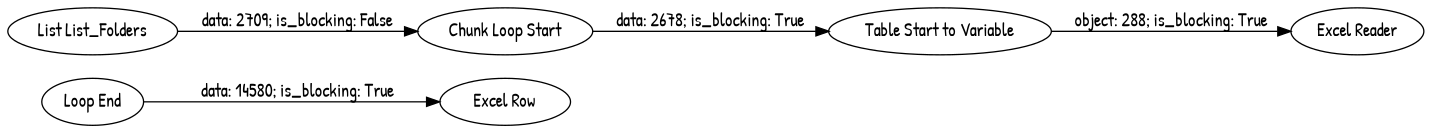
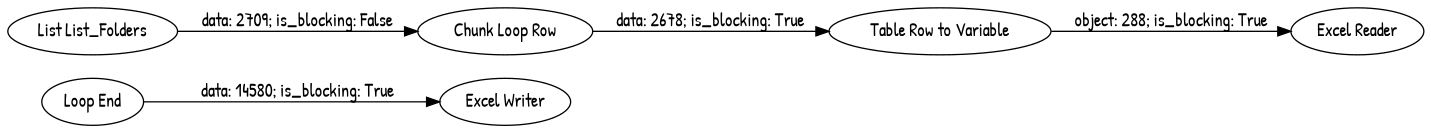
node "Chunk Loop Start": label "Chunk Loop Start" -> "Chunk Loop Row"
node "Table Start to Variable": label "Table Start to Variable" -> "Table Row to Variable"
node "Excel Row": label "Excel Row" -> "Excel Writer"
